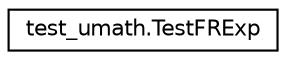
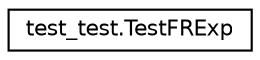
node "test_umath.TestFRExp": label "test_umath.TestFRExp" -> "test_test.TestFRExp"
